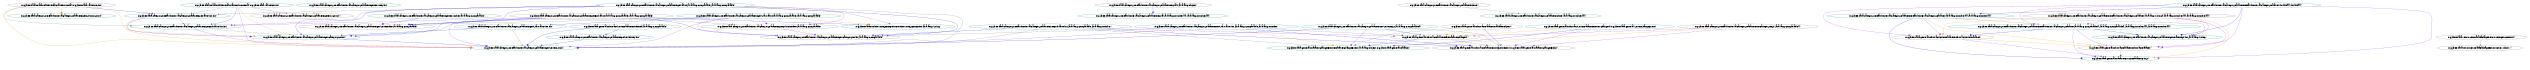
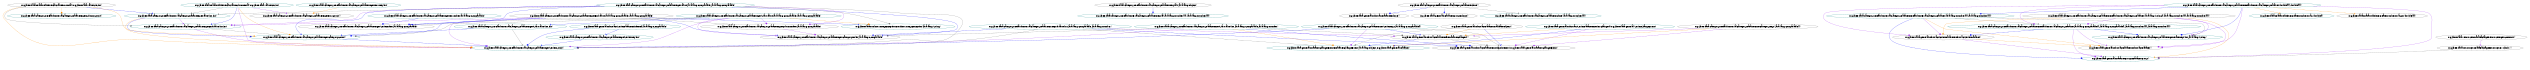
node "org.jfree.data.general$AbstractDataset#clone()": added
node "org.jfree.data.general$DatasetGroup#clone()": added
node "org.jfree.data$DataUtilities#createNumberArray(double[])": added
node "org.jfree.data$DataUtilities#createNumberArray2D(double[][])": added
edge "org.jfree.data.general$AbstractDataset#AbstractDataset()" -> "org.jfree.data.general$DatasetGroup#DatasetGroup()": now "org.jfree.data.resources$DataPackageResources#<clinit>()" -> "org.jfree.data.general$DatasetGroup#DatasetGroup()"
